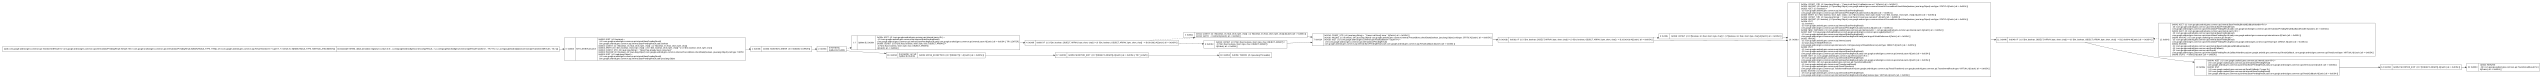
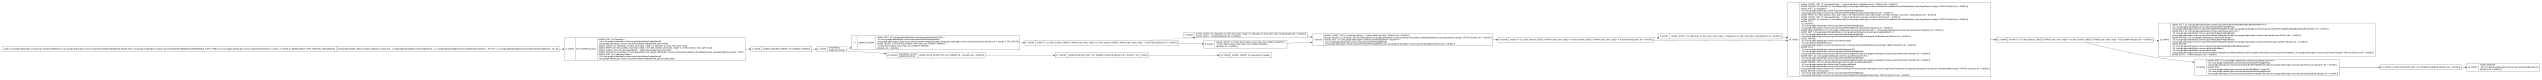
edge "12: 0x0042" -> "11: 0x0040": reversed
